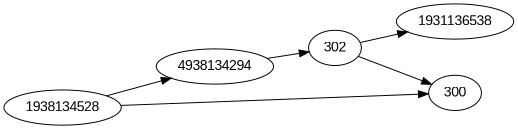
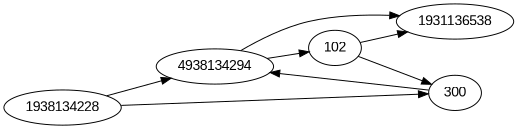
edge "4938134294" -> "1931136538": added
node "302": label "302" -> "102"
edge "300" -> "4938134294": added
node "1938134528": label "1938134528" -> "1938134228"
